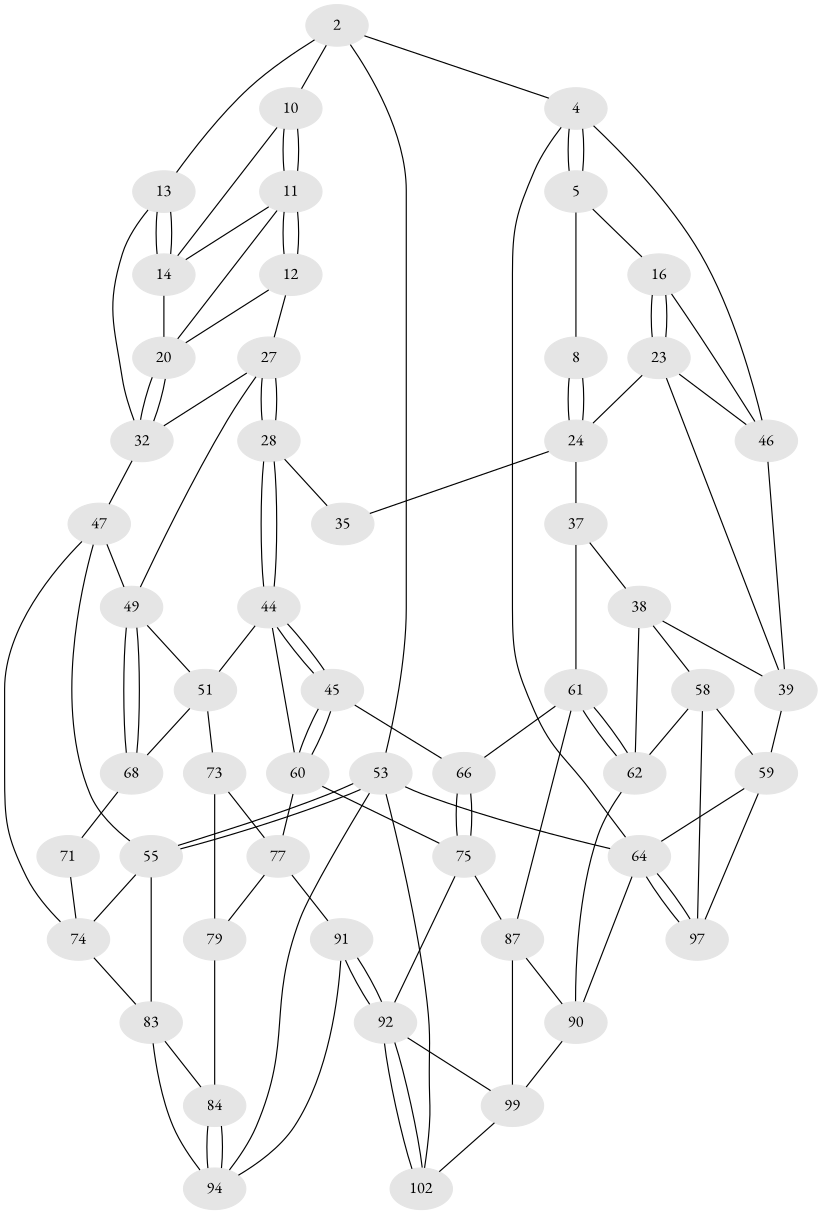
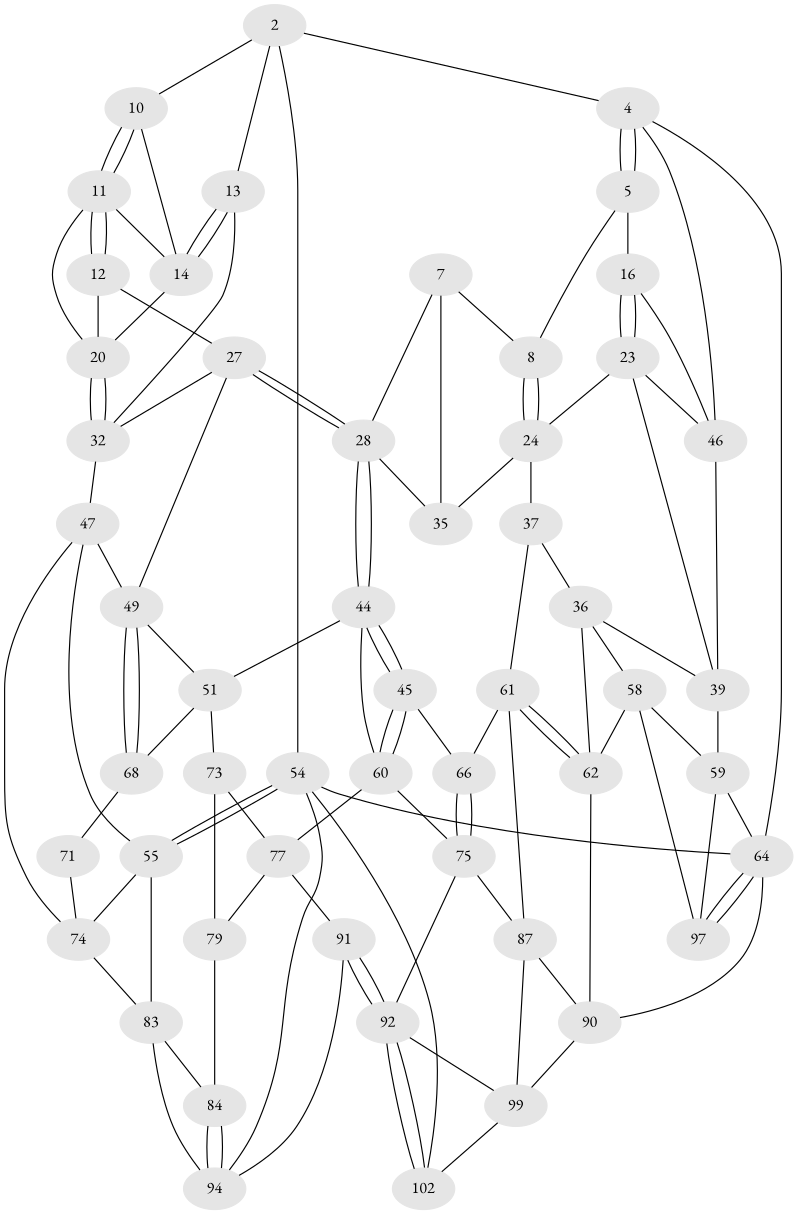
node "7": added
node "38": label "38" -> "36"
node "53": label "53" -> "54"
